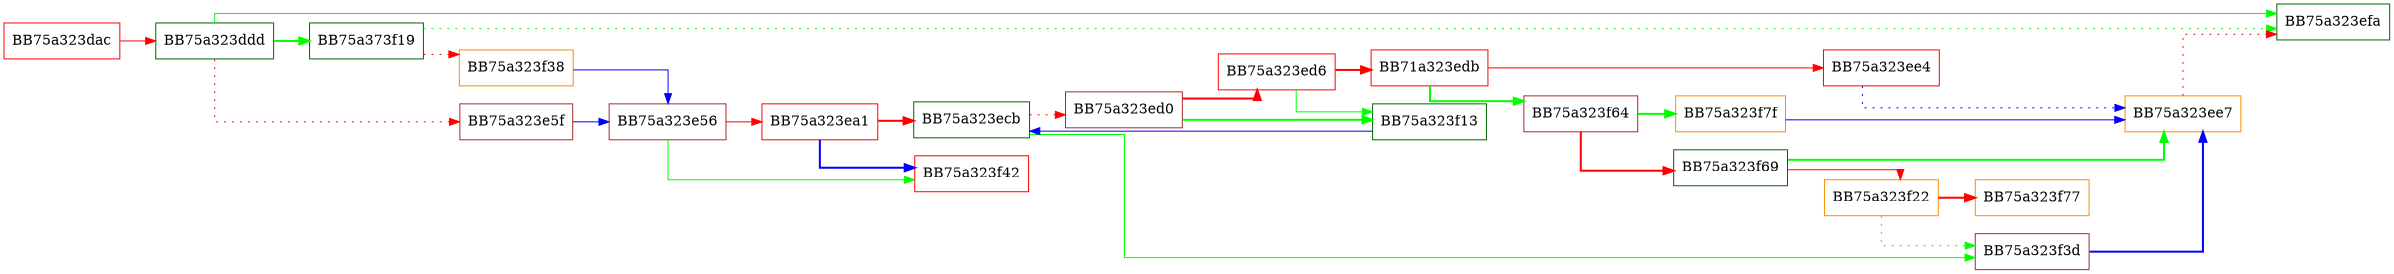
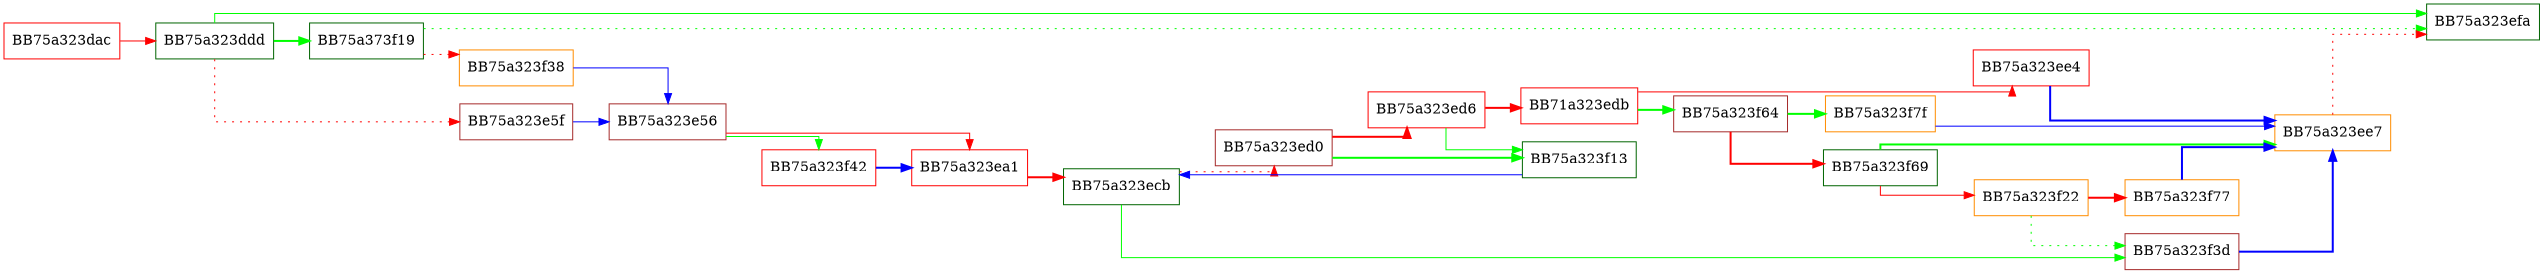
edge "BB75a323ee4" -> "BB75a323ee7": style dotted -> bold
edge "BB75a323f77" -> "BB75a323ee7": added
edge "BB75a323ea1" -> "BB75a323f42": reversed
